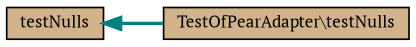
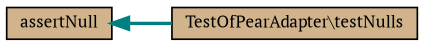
node "testNulls": label "testNulls" -> "assertNull"
